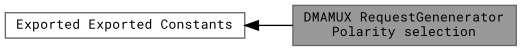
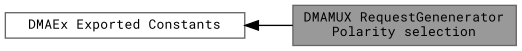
node "Exported Exported Constants": label "Exported Exported Constants" -> "DMAEx Exported Constants"
